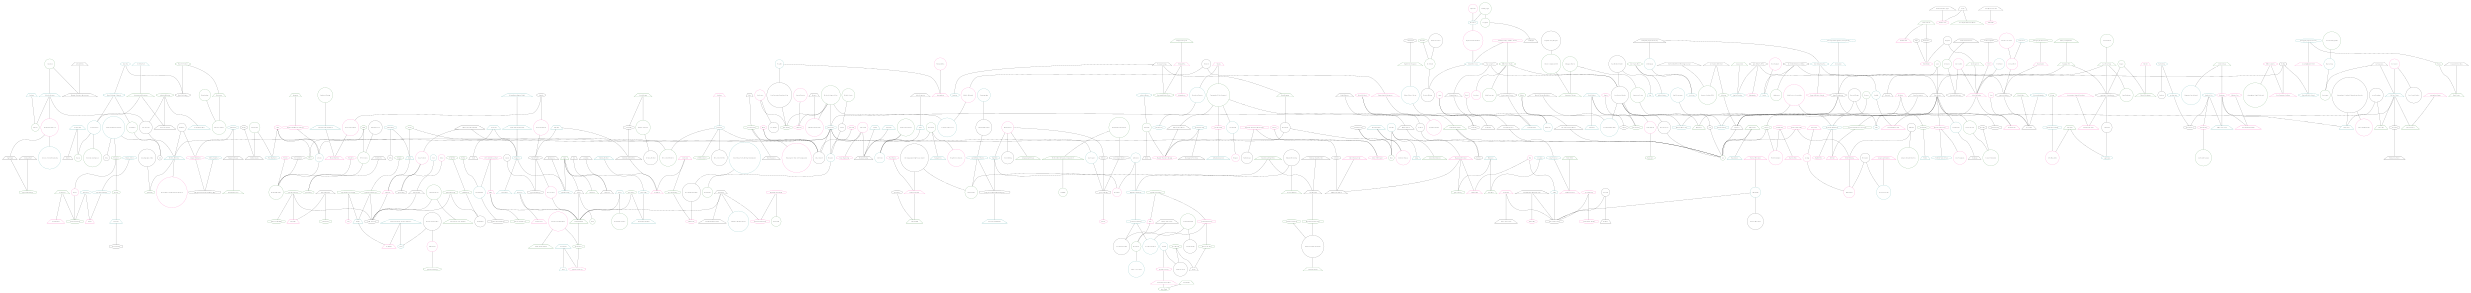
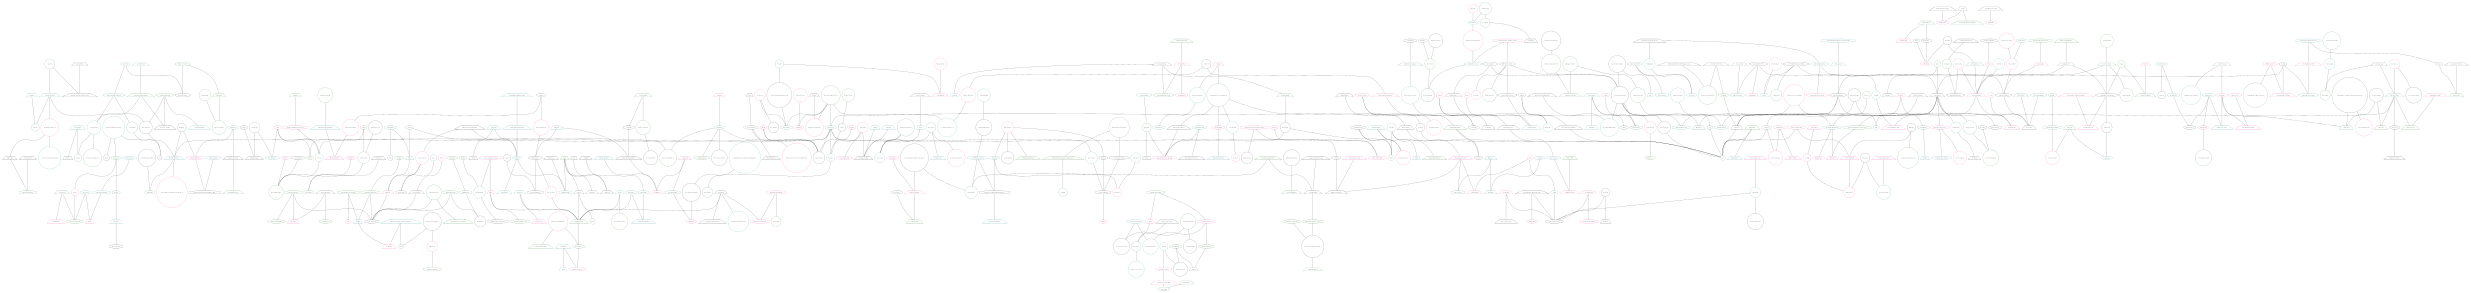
node "Radiat Prot Dosimetry": removed
